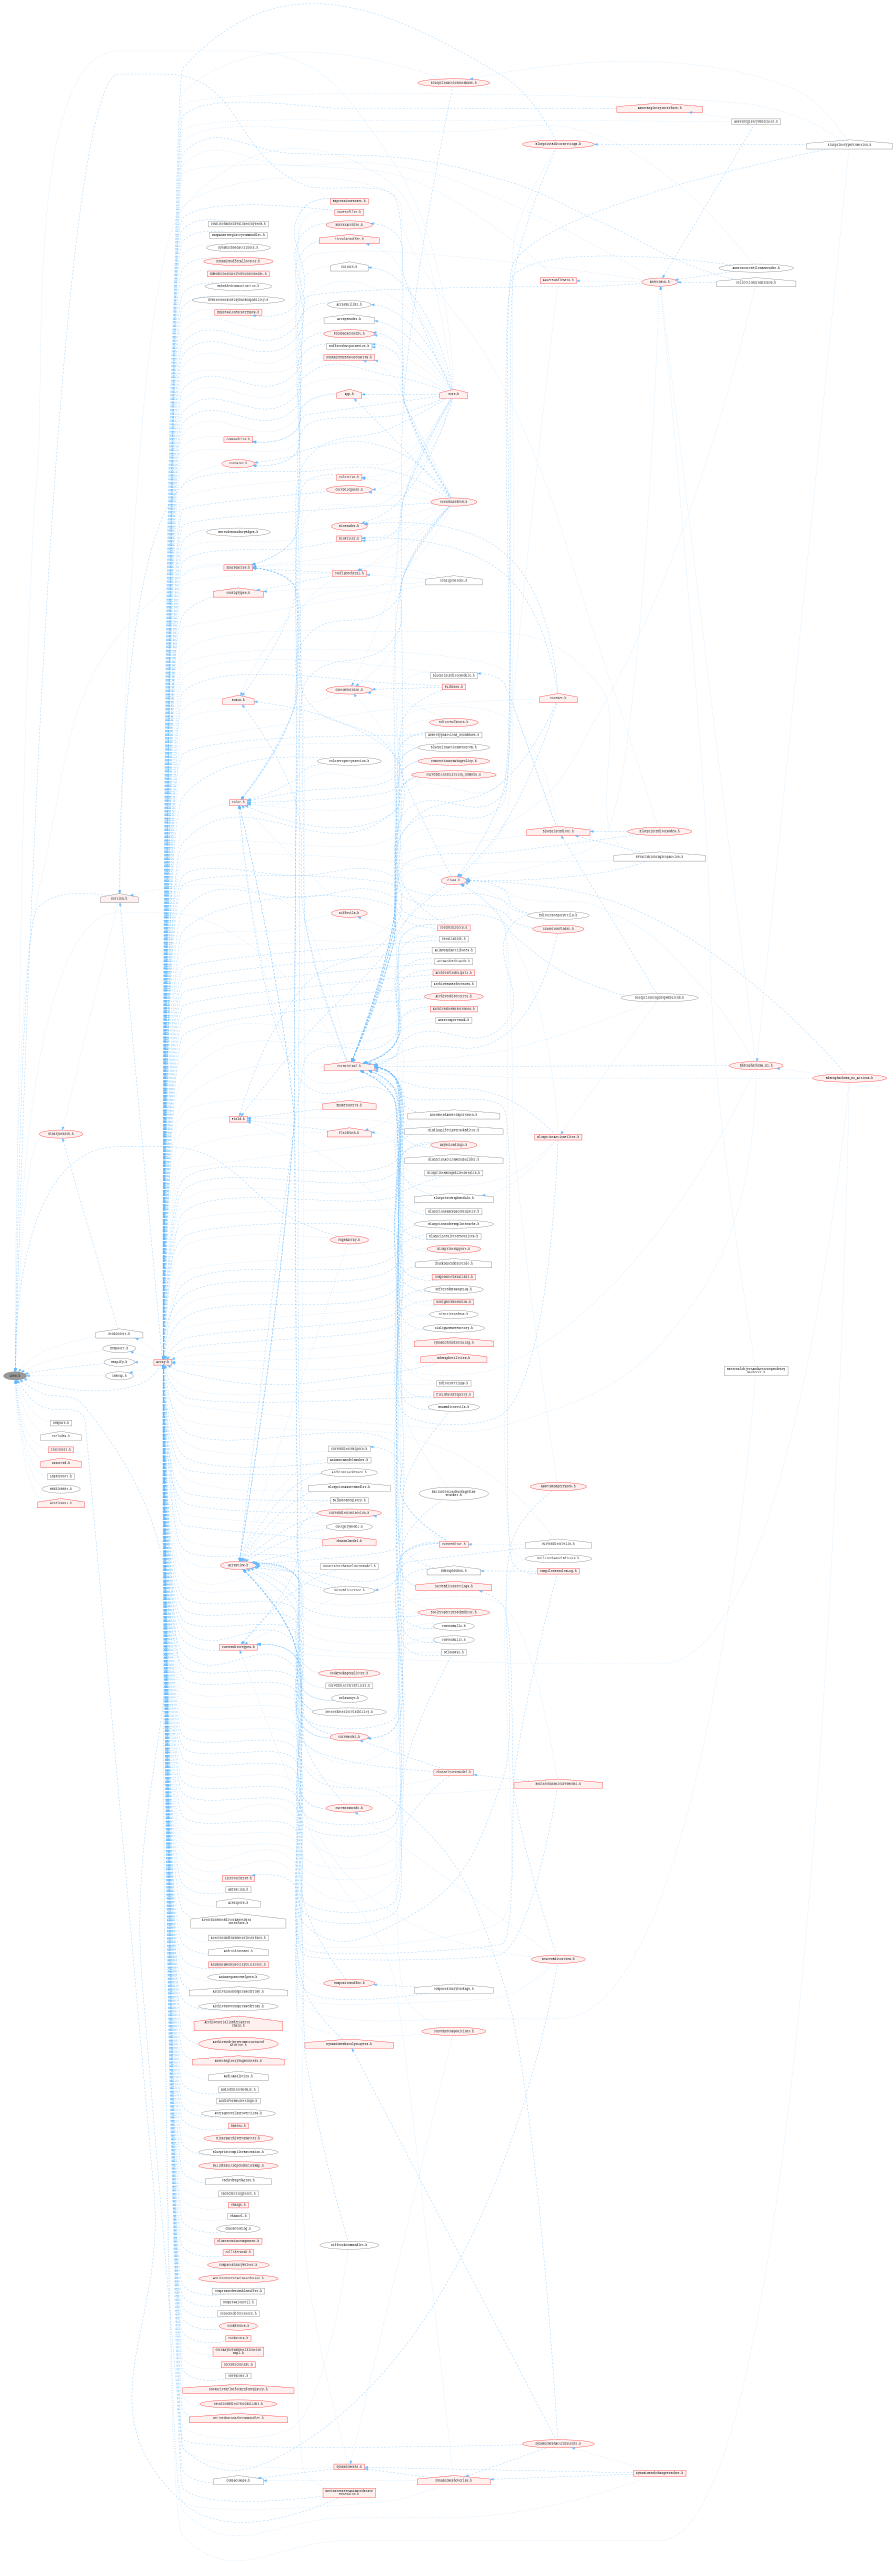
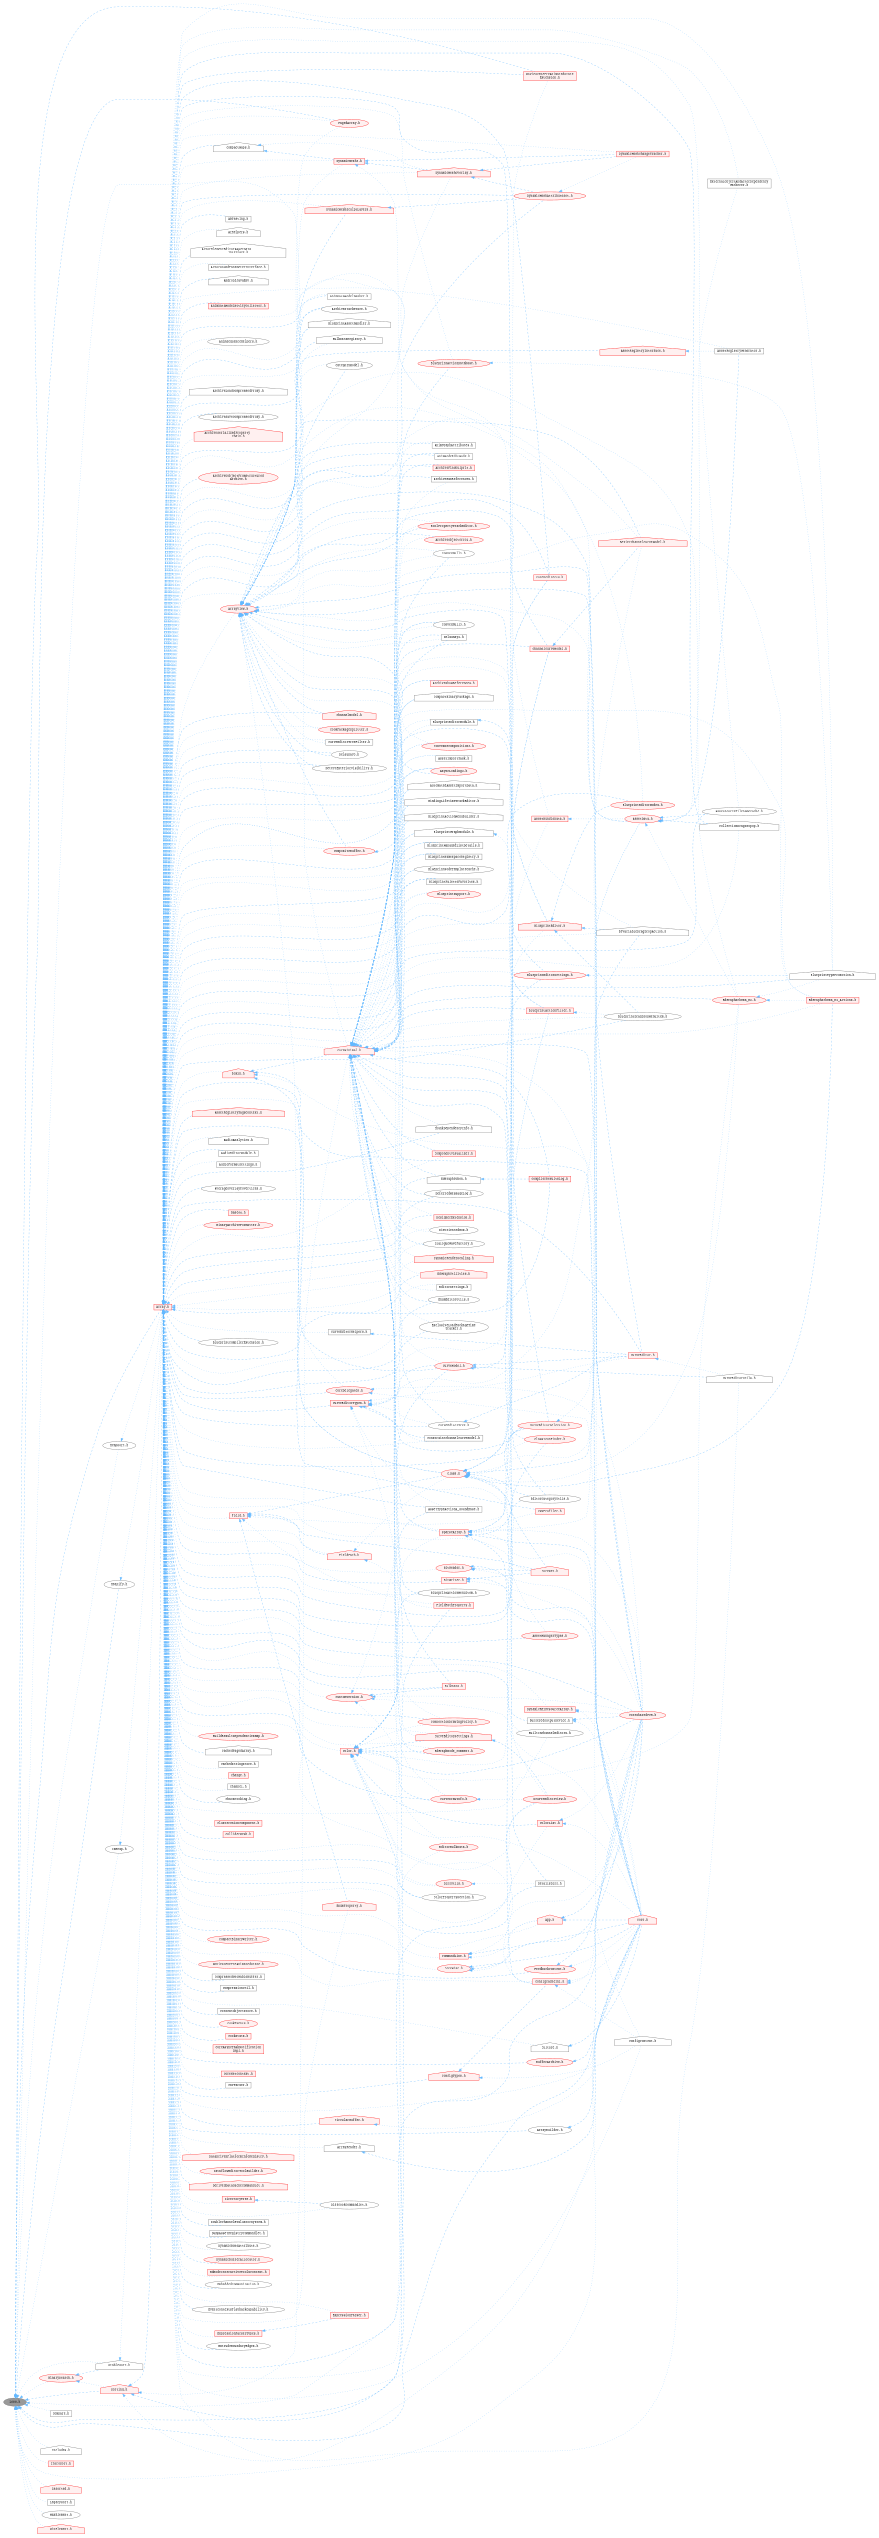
node "CurveEditorSelection_Comment.h": label "CurveEditorSelection_Comment.h" -> "EdGraphNode_Comment.h"
edge "CoreMinimal.h" -> "SparseArray.h": reversed
node "Sorting.h": color grey40 -> red
node "EdGraphSchema_K2_Actions.h": shape ellipse -> box
node "BulkDataRegistry.h": shape box -> house
